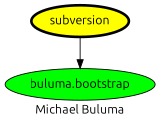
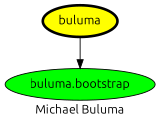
node "subversion": label "subversion" -> "buluma"
